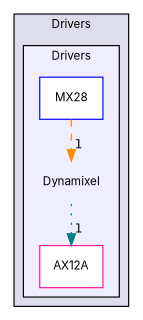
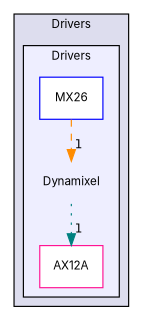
node "MX28": label "MX28" -> "MX26"
